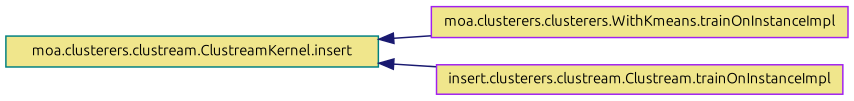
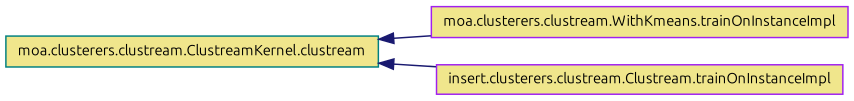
node "moa.clusterers.clusterers.WithKmeans.trainOnInstanceImpl": label "moa.clusterers.clusterers.WithKmeans.trainOnInstanceImpl" -> "moa.clusterers.clustream.WithKmeans.trainOnInstanceImpl"
node "moa.clusterers.clustream.ClustreamKernel.insert": label "moa.clusterers.clustream.ClustreamKernel.insert" -> "moa.clusterers.clustream.ClustreamKernel.clustream"
